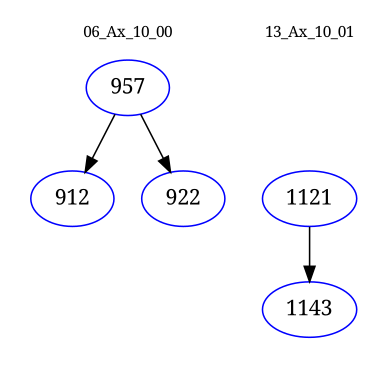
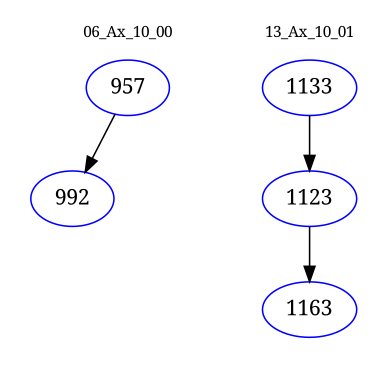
node "1133": added
node "912": label "912" -> "992"
node "922": removed
node "1121": label "1121" -> "1123"
node "1143": label "1143" -> "1163"
